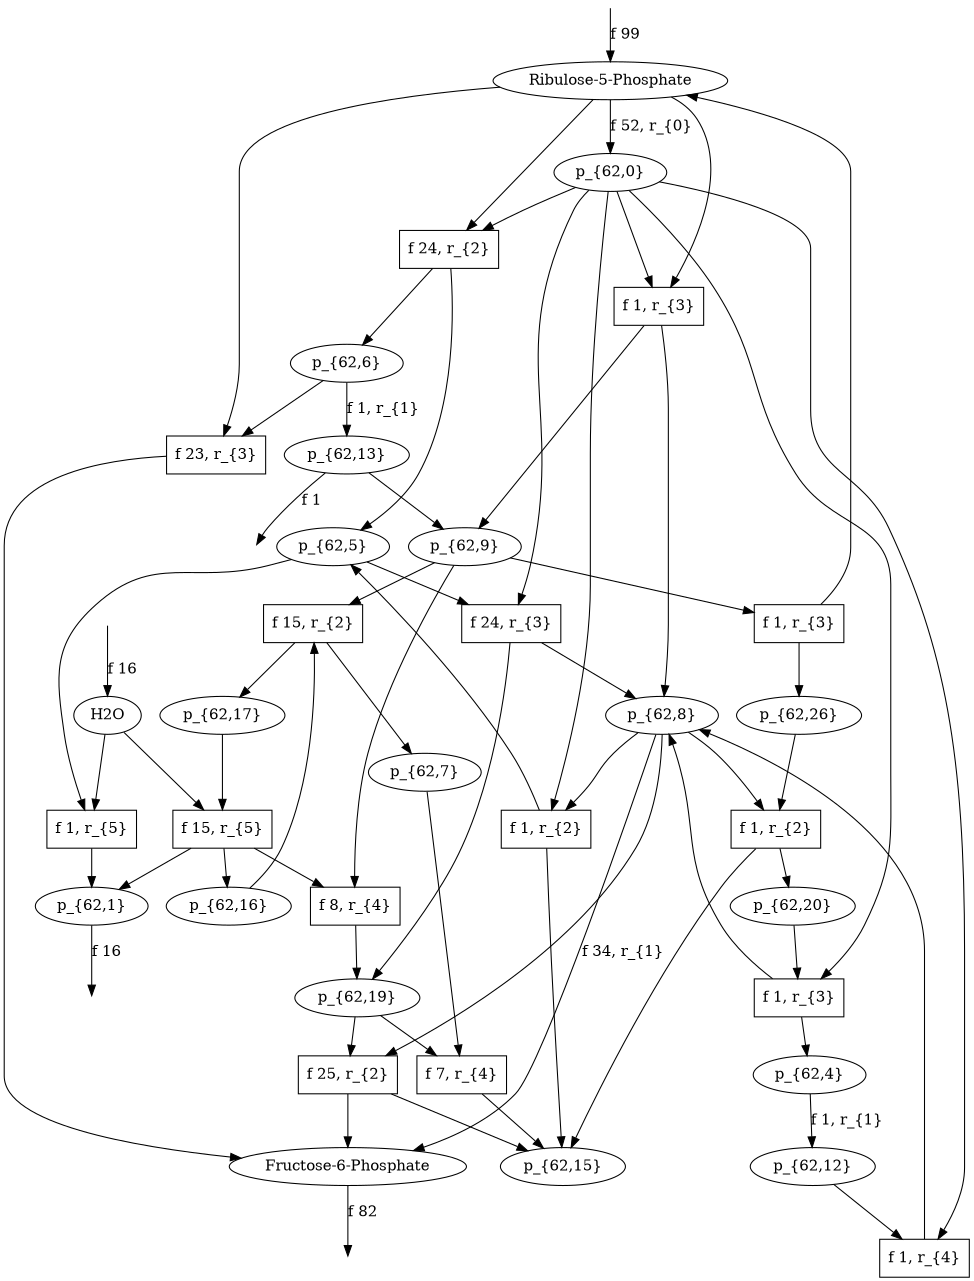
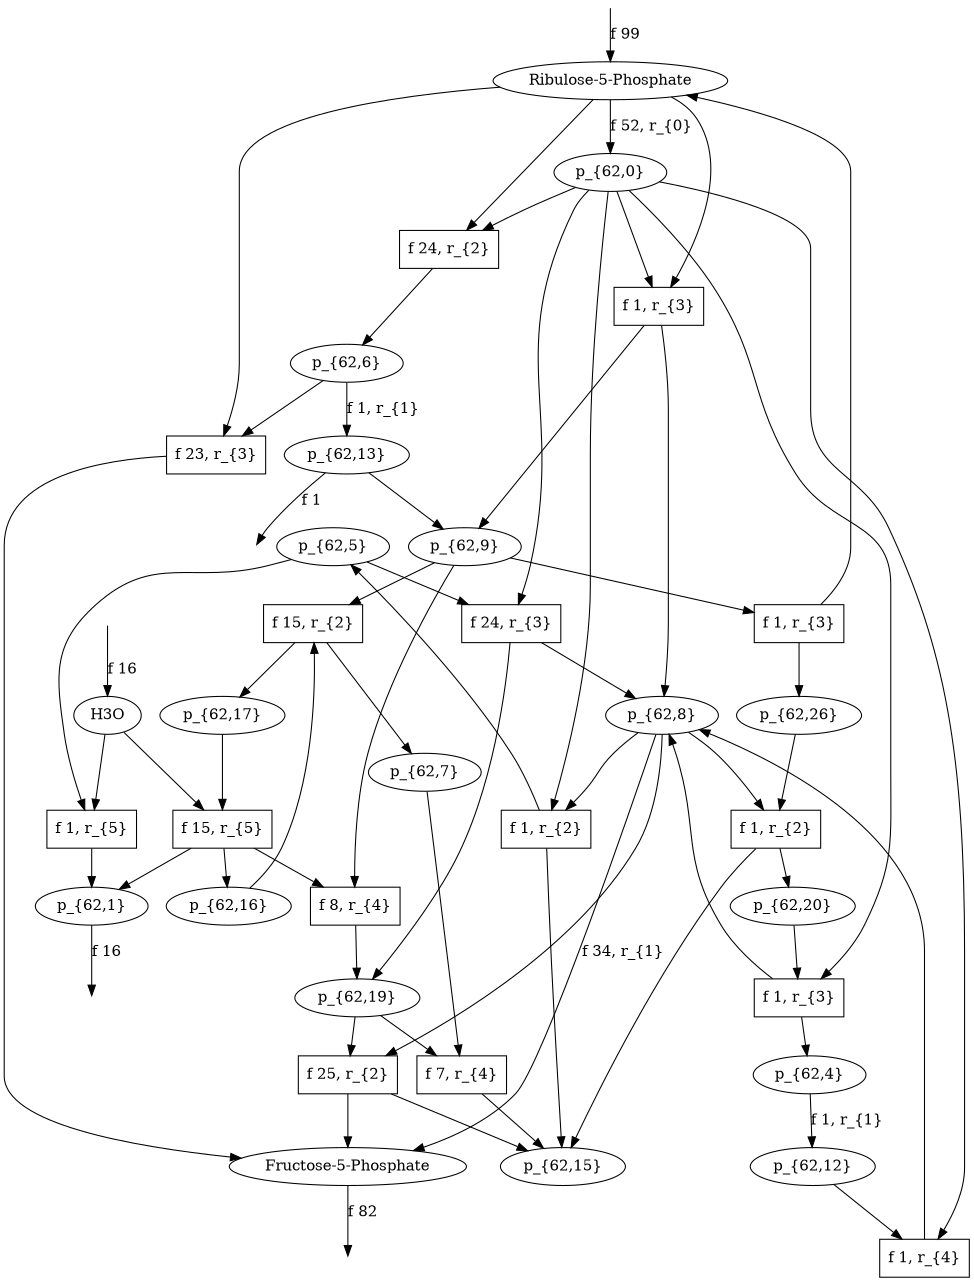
edge "f 24, r_{2}" -> "p_{62,5}": removed
node "H2O": label "H2O" -> "H3O"
node "Fructose-6-Phosphate": label "Fructose-6-Phosphate" -> "Fructose-5-Phosphate"
